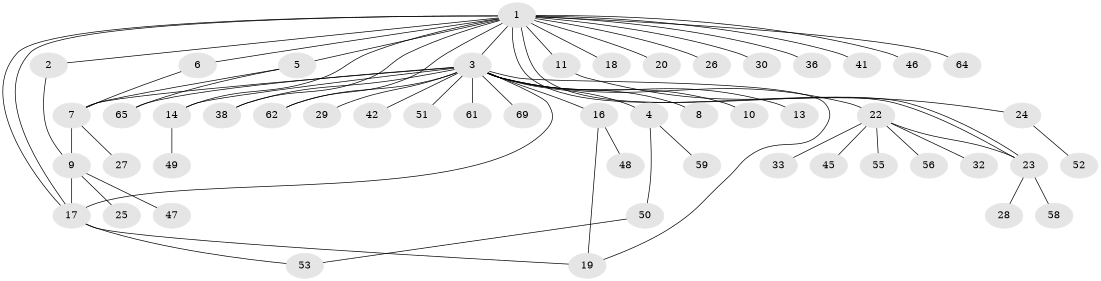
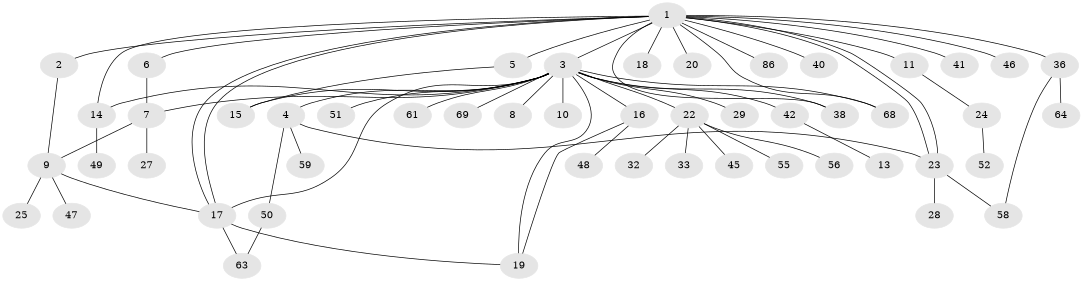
edge "1" -- "64": now "36" -- "64"
node "26": label "26" -> "86"
node "30": label "30" -> "40"
edge "5" -- "7": removed
edge "3" -- "13": now "42" -- "13"
node "65": label "65" -> "15"
node "62": label "62" -> "68"
edge "36" -- "58": added
edge "22" -- "23": now "4" -- "23"
node "53": label "53" -> "63"
